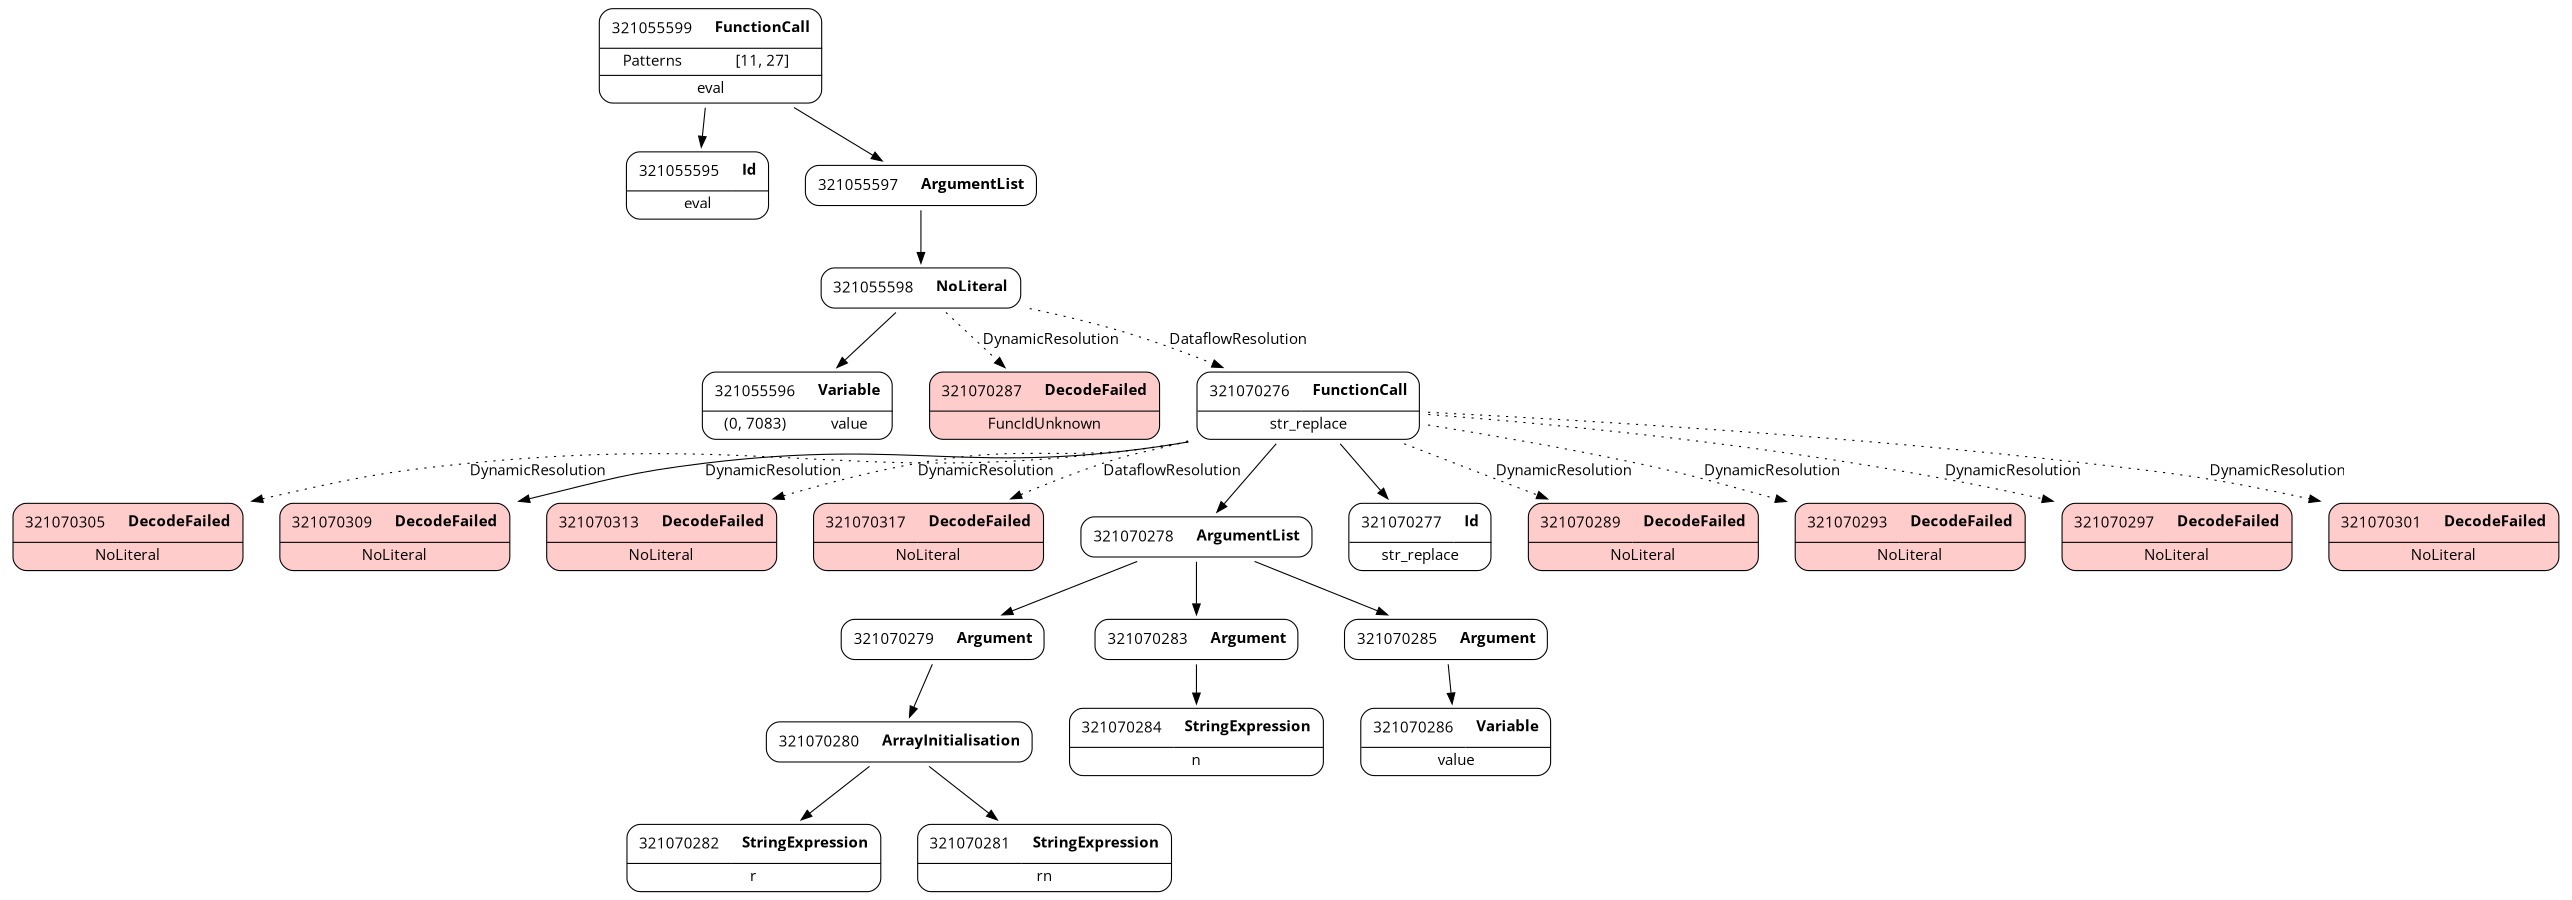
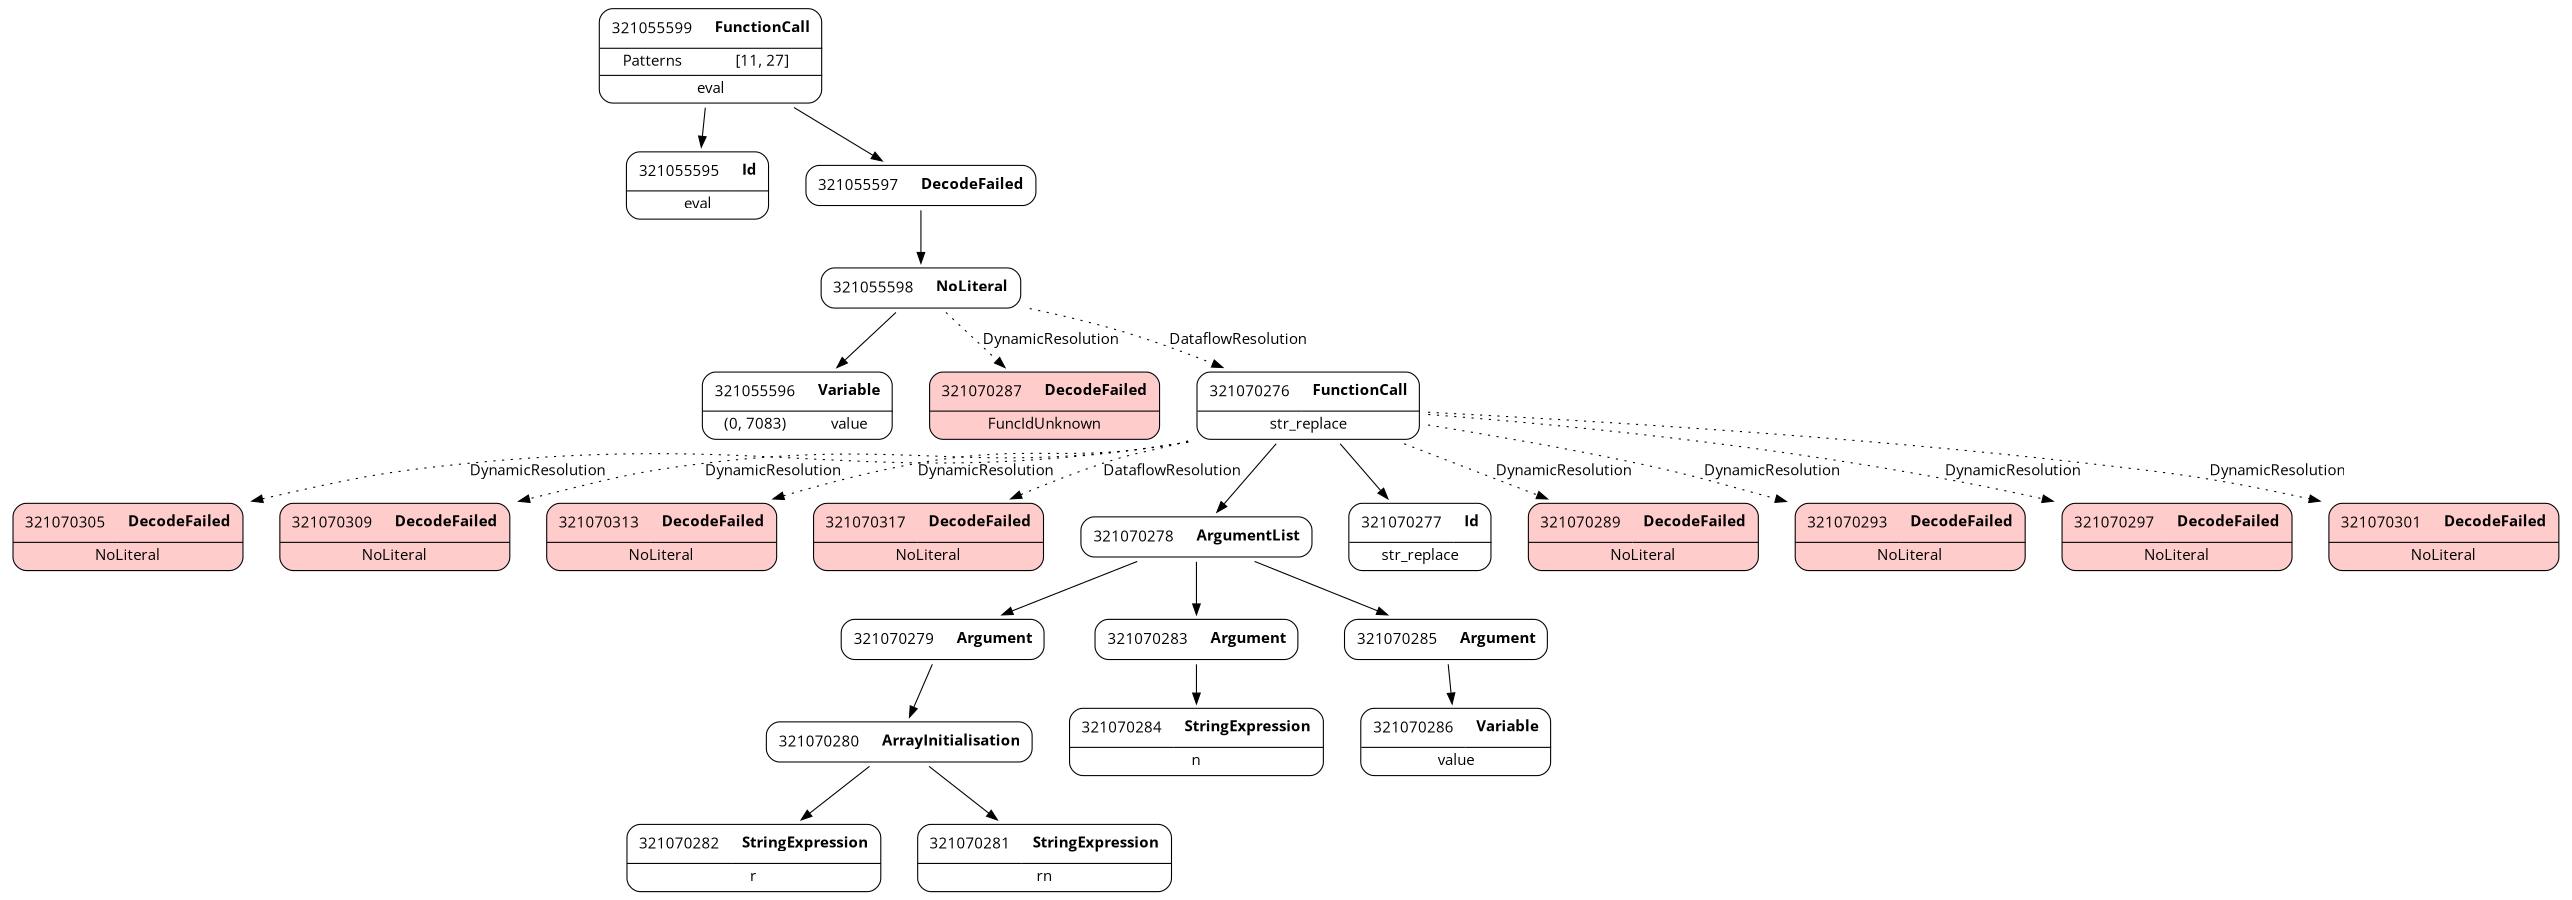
node "321055597": text "ArgumentList" -> "DecodeFailed"
edge "321070276" -> "321070309": style solid -> dotted
